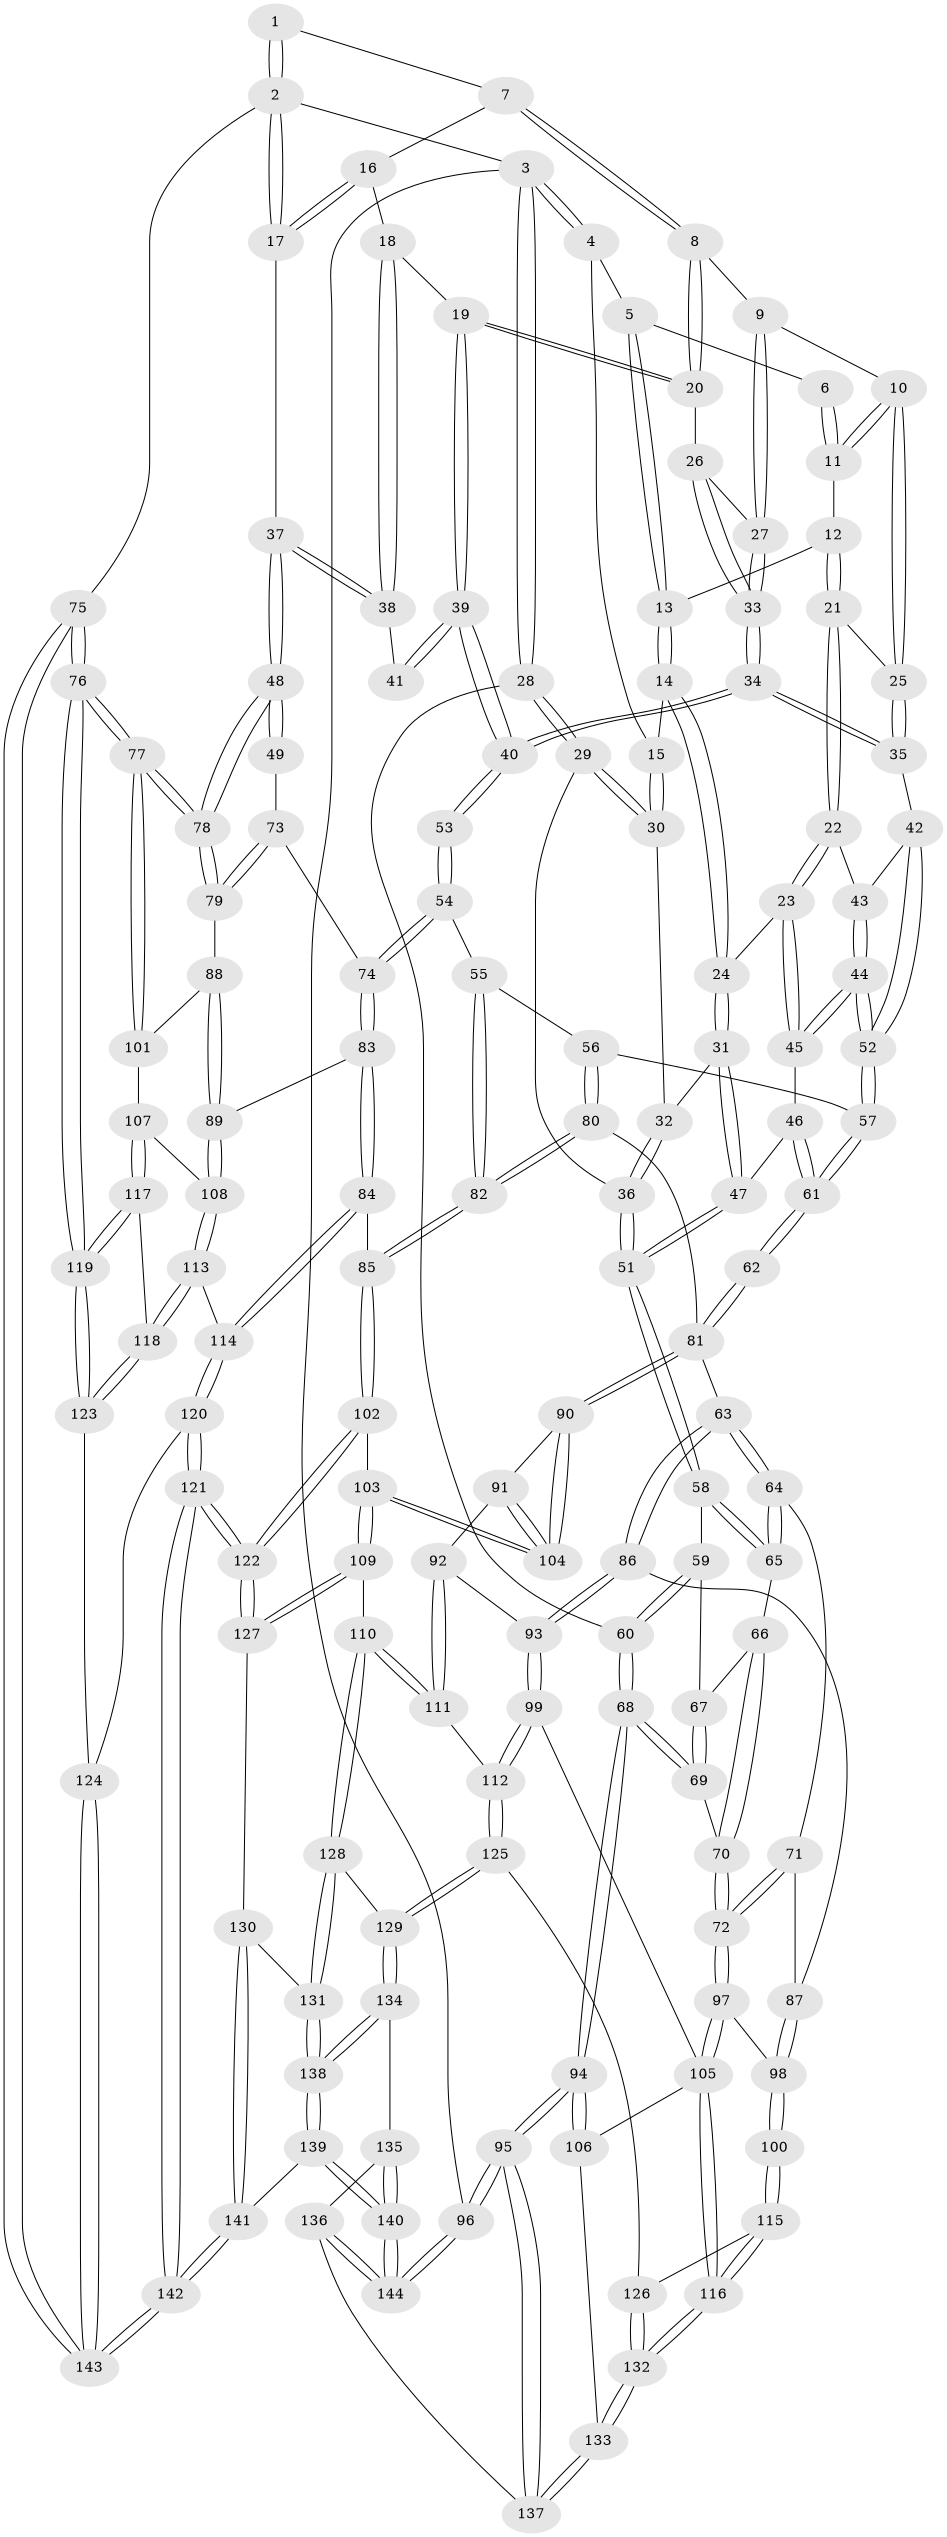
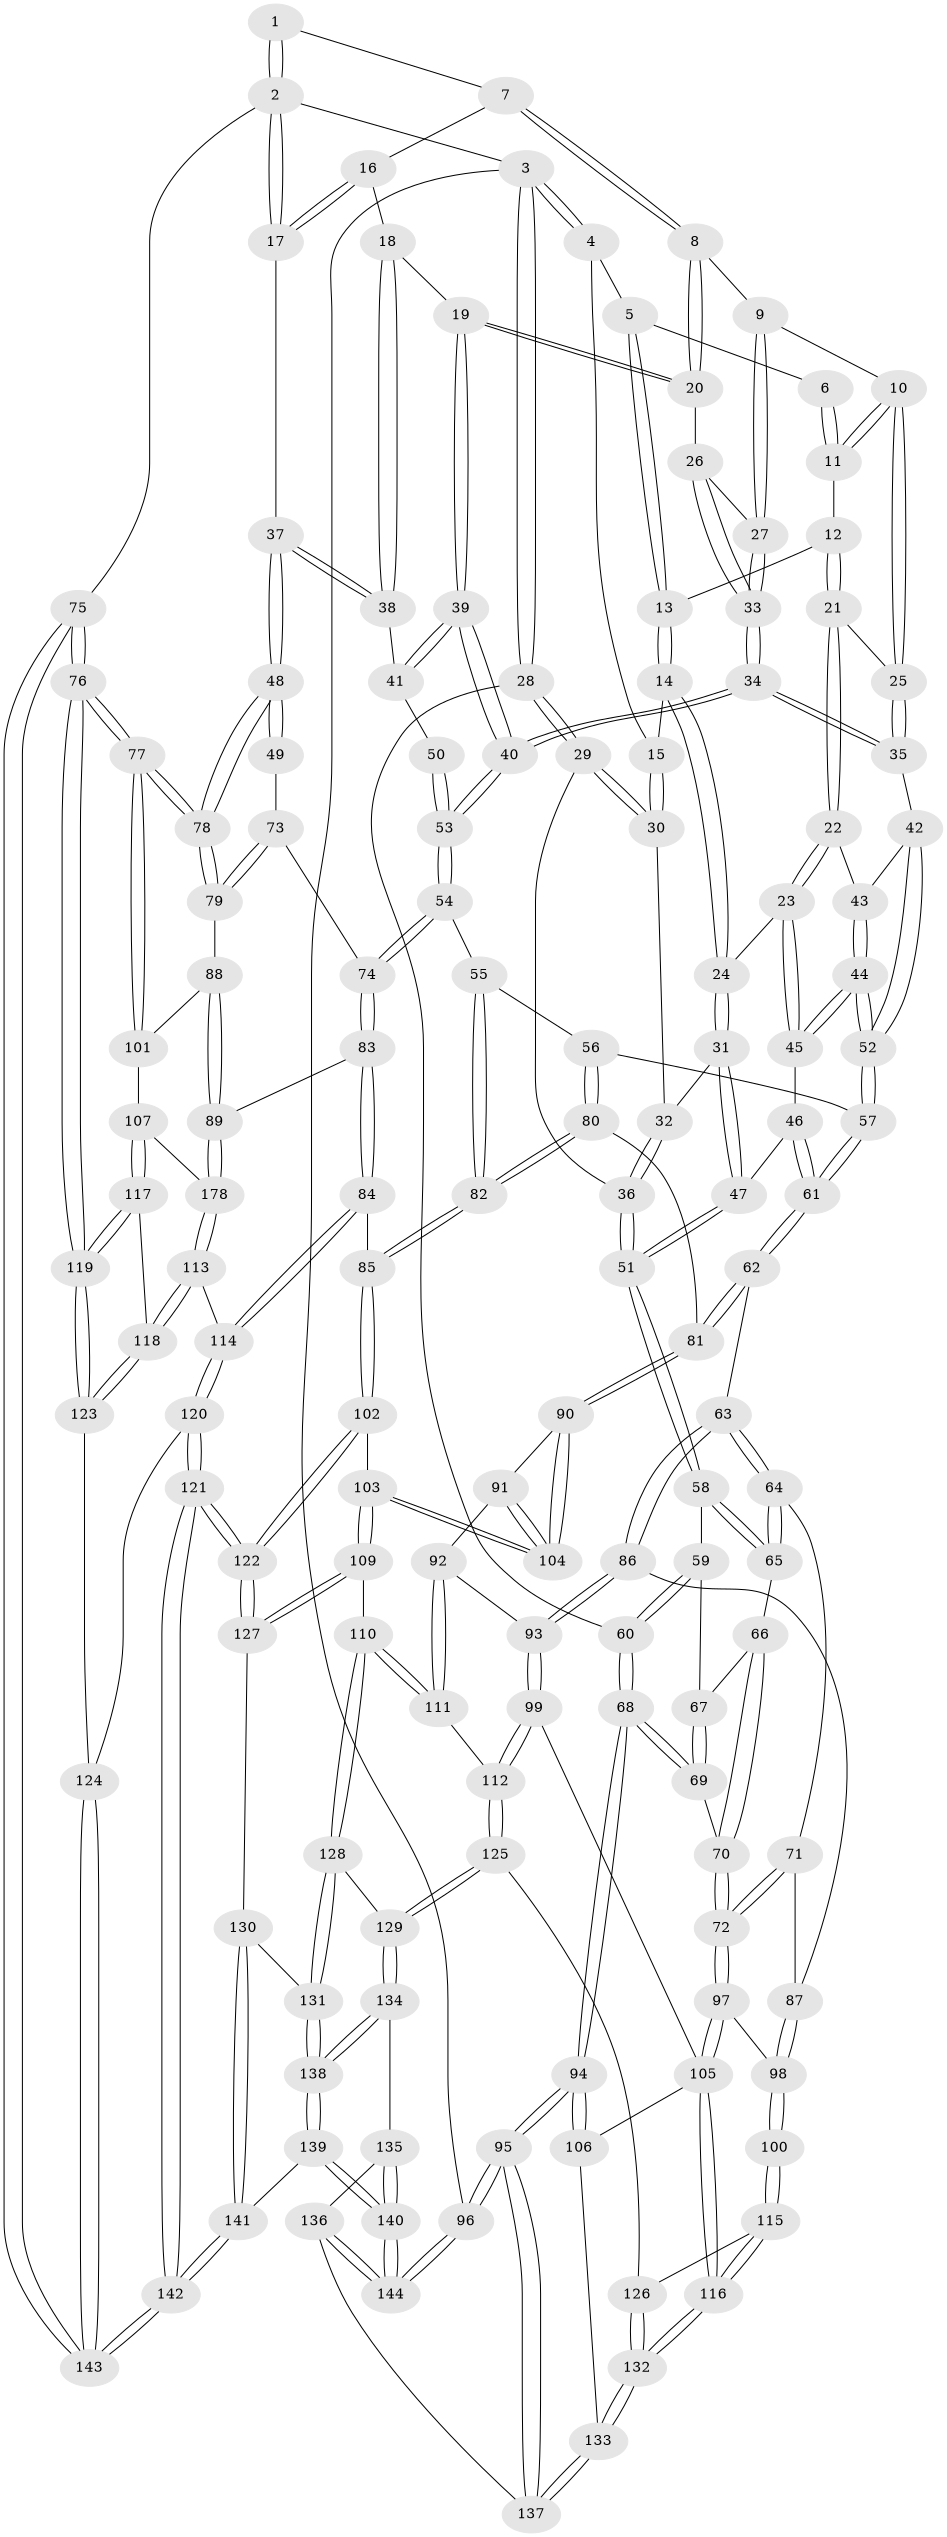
node "50": added
node "108": label "108" -> "178"
edge "81" -- "63": now "62" -- "63"
